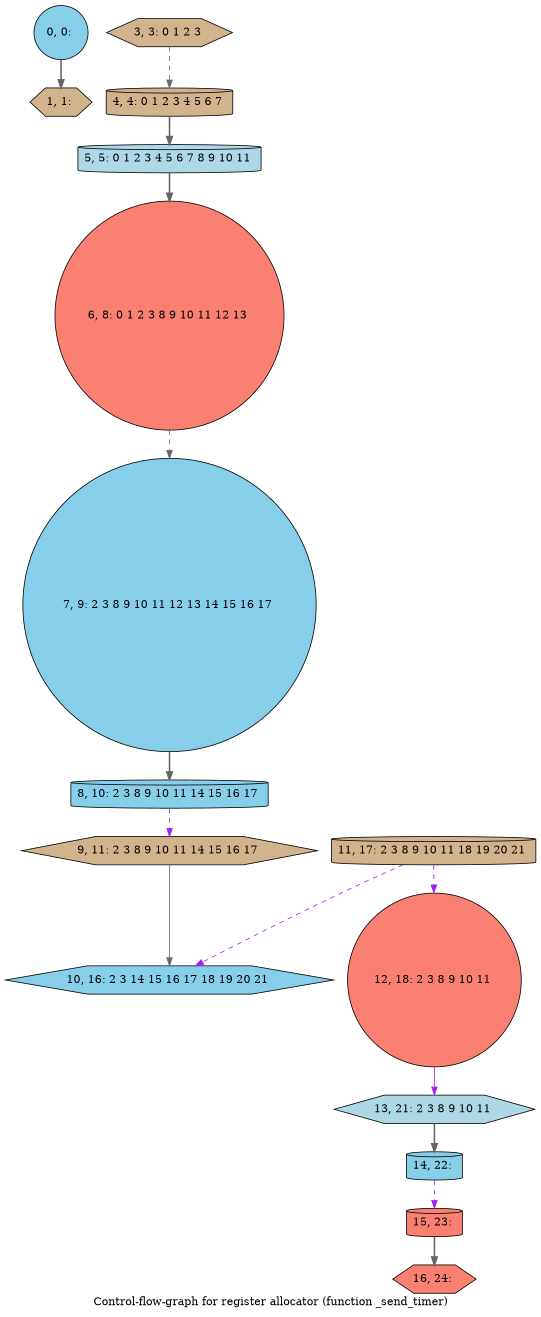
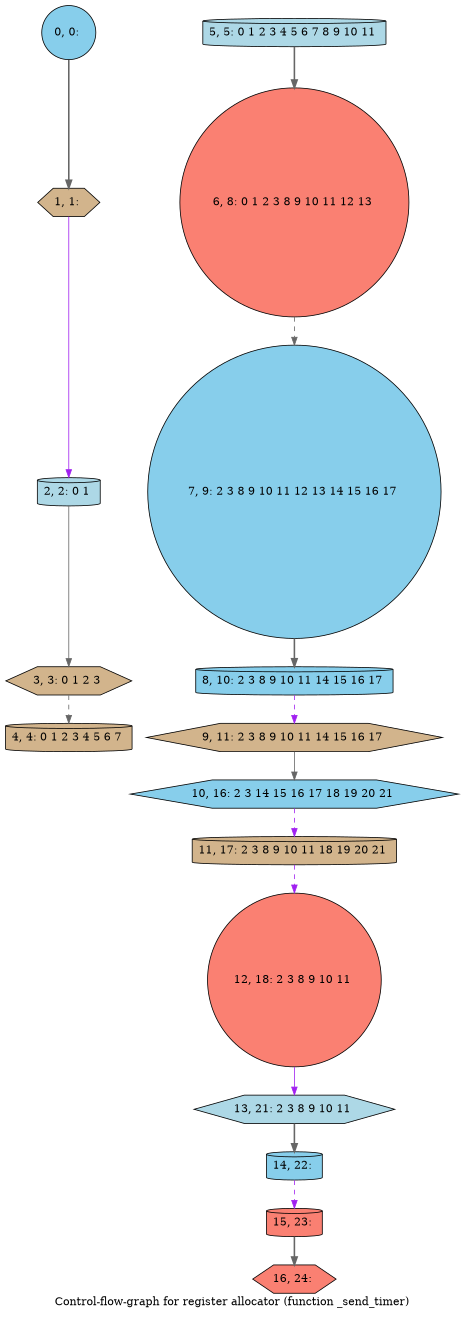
edge "4, 4: 0 1 2 3 4 5 6 7" -> "5, 5: 0 1 2 3 4 5 6 7 8 9 10 11": removed
node "2, 2: 0 1": added
edge "11, 17: 2 3 8 9 10 11 18 19 20 21" -> "10, 16: 2 3 14 15 16 17 18 19 20 21": reversed
